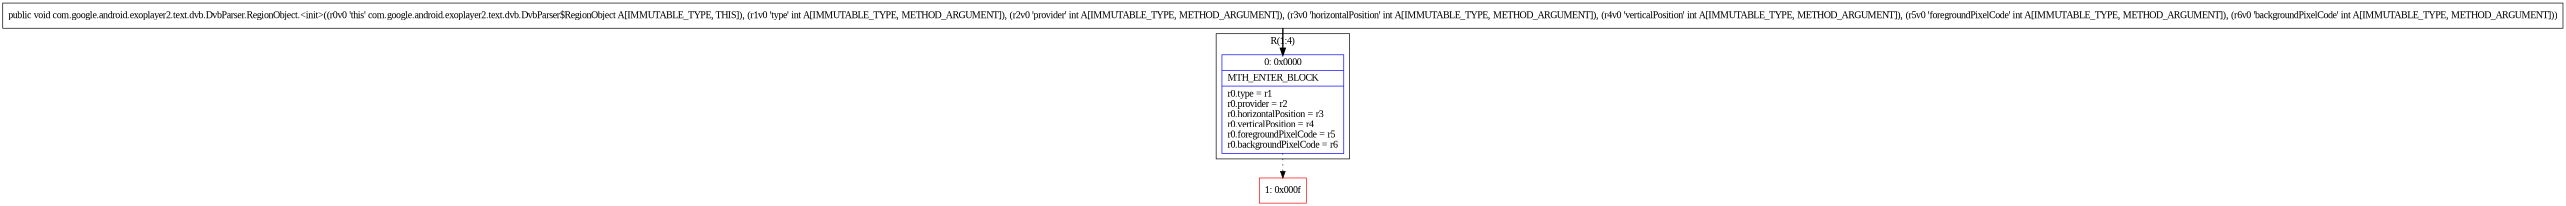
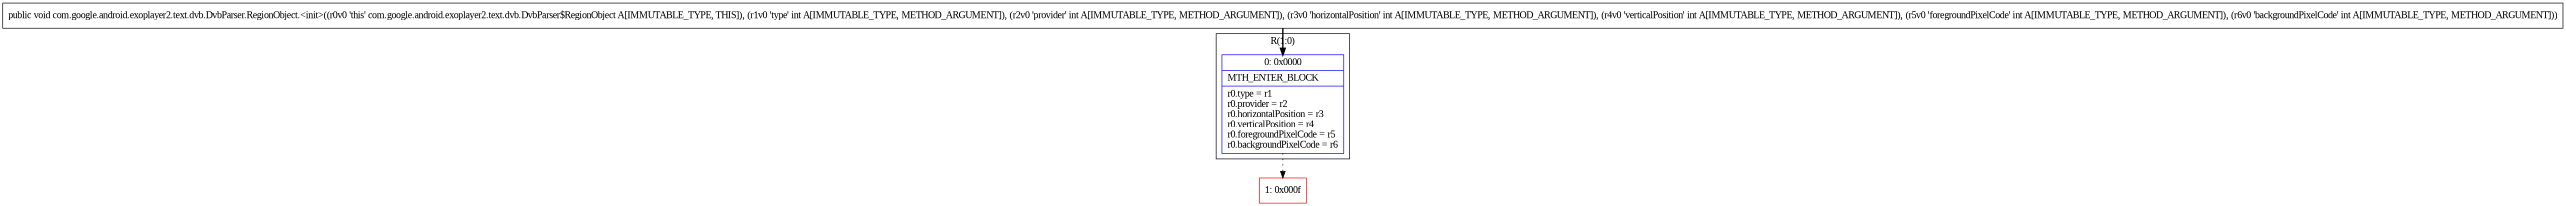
cluster "R(1:4)": label "R(1:4)" -> "R(1:0)"
